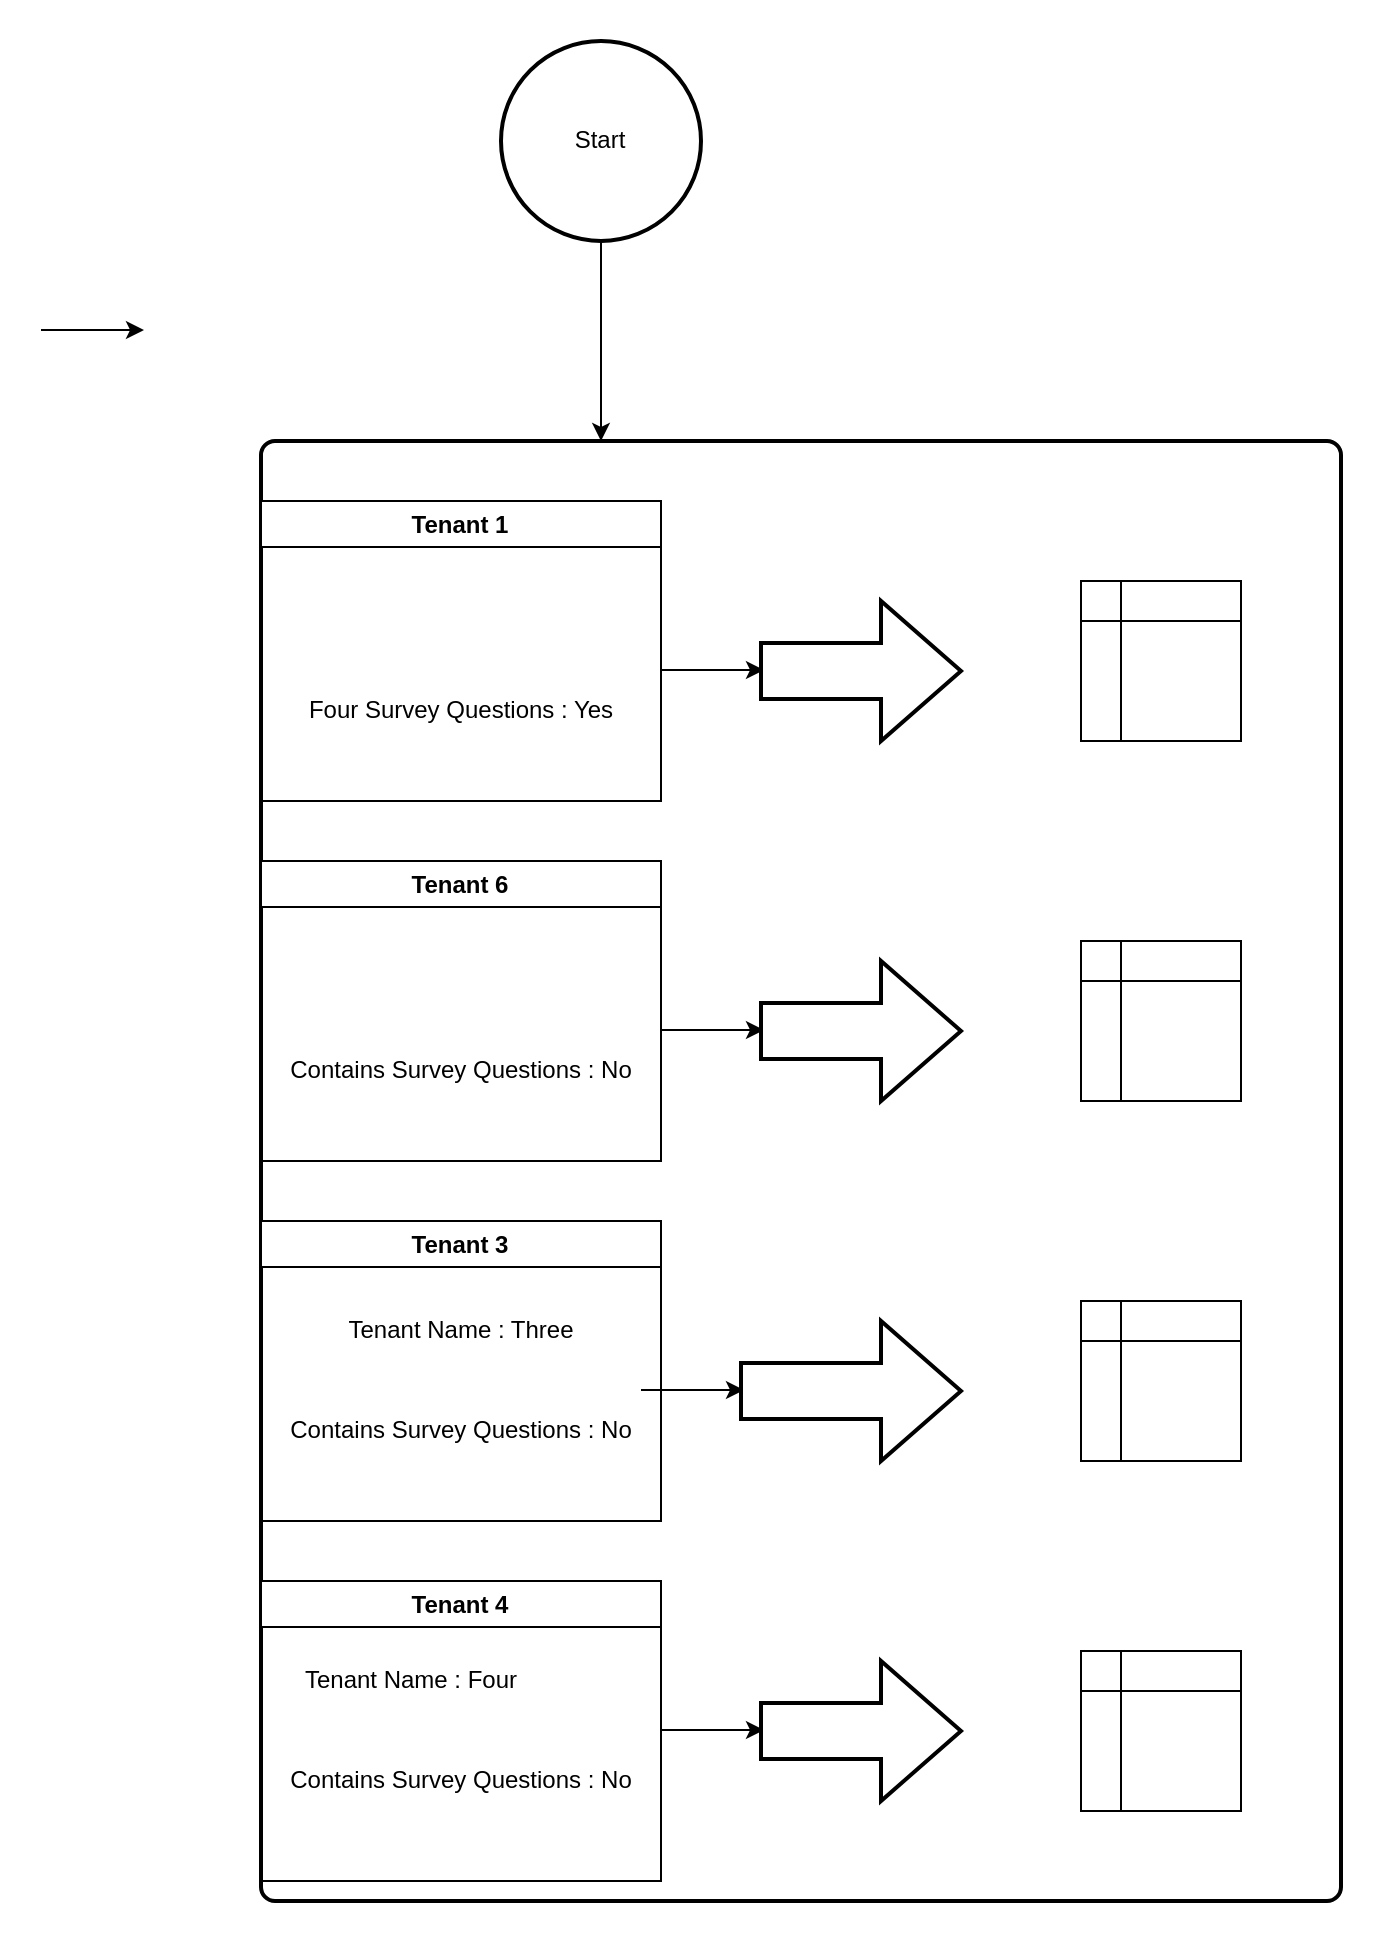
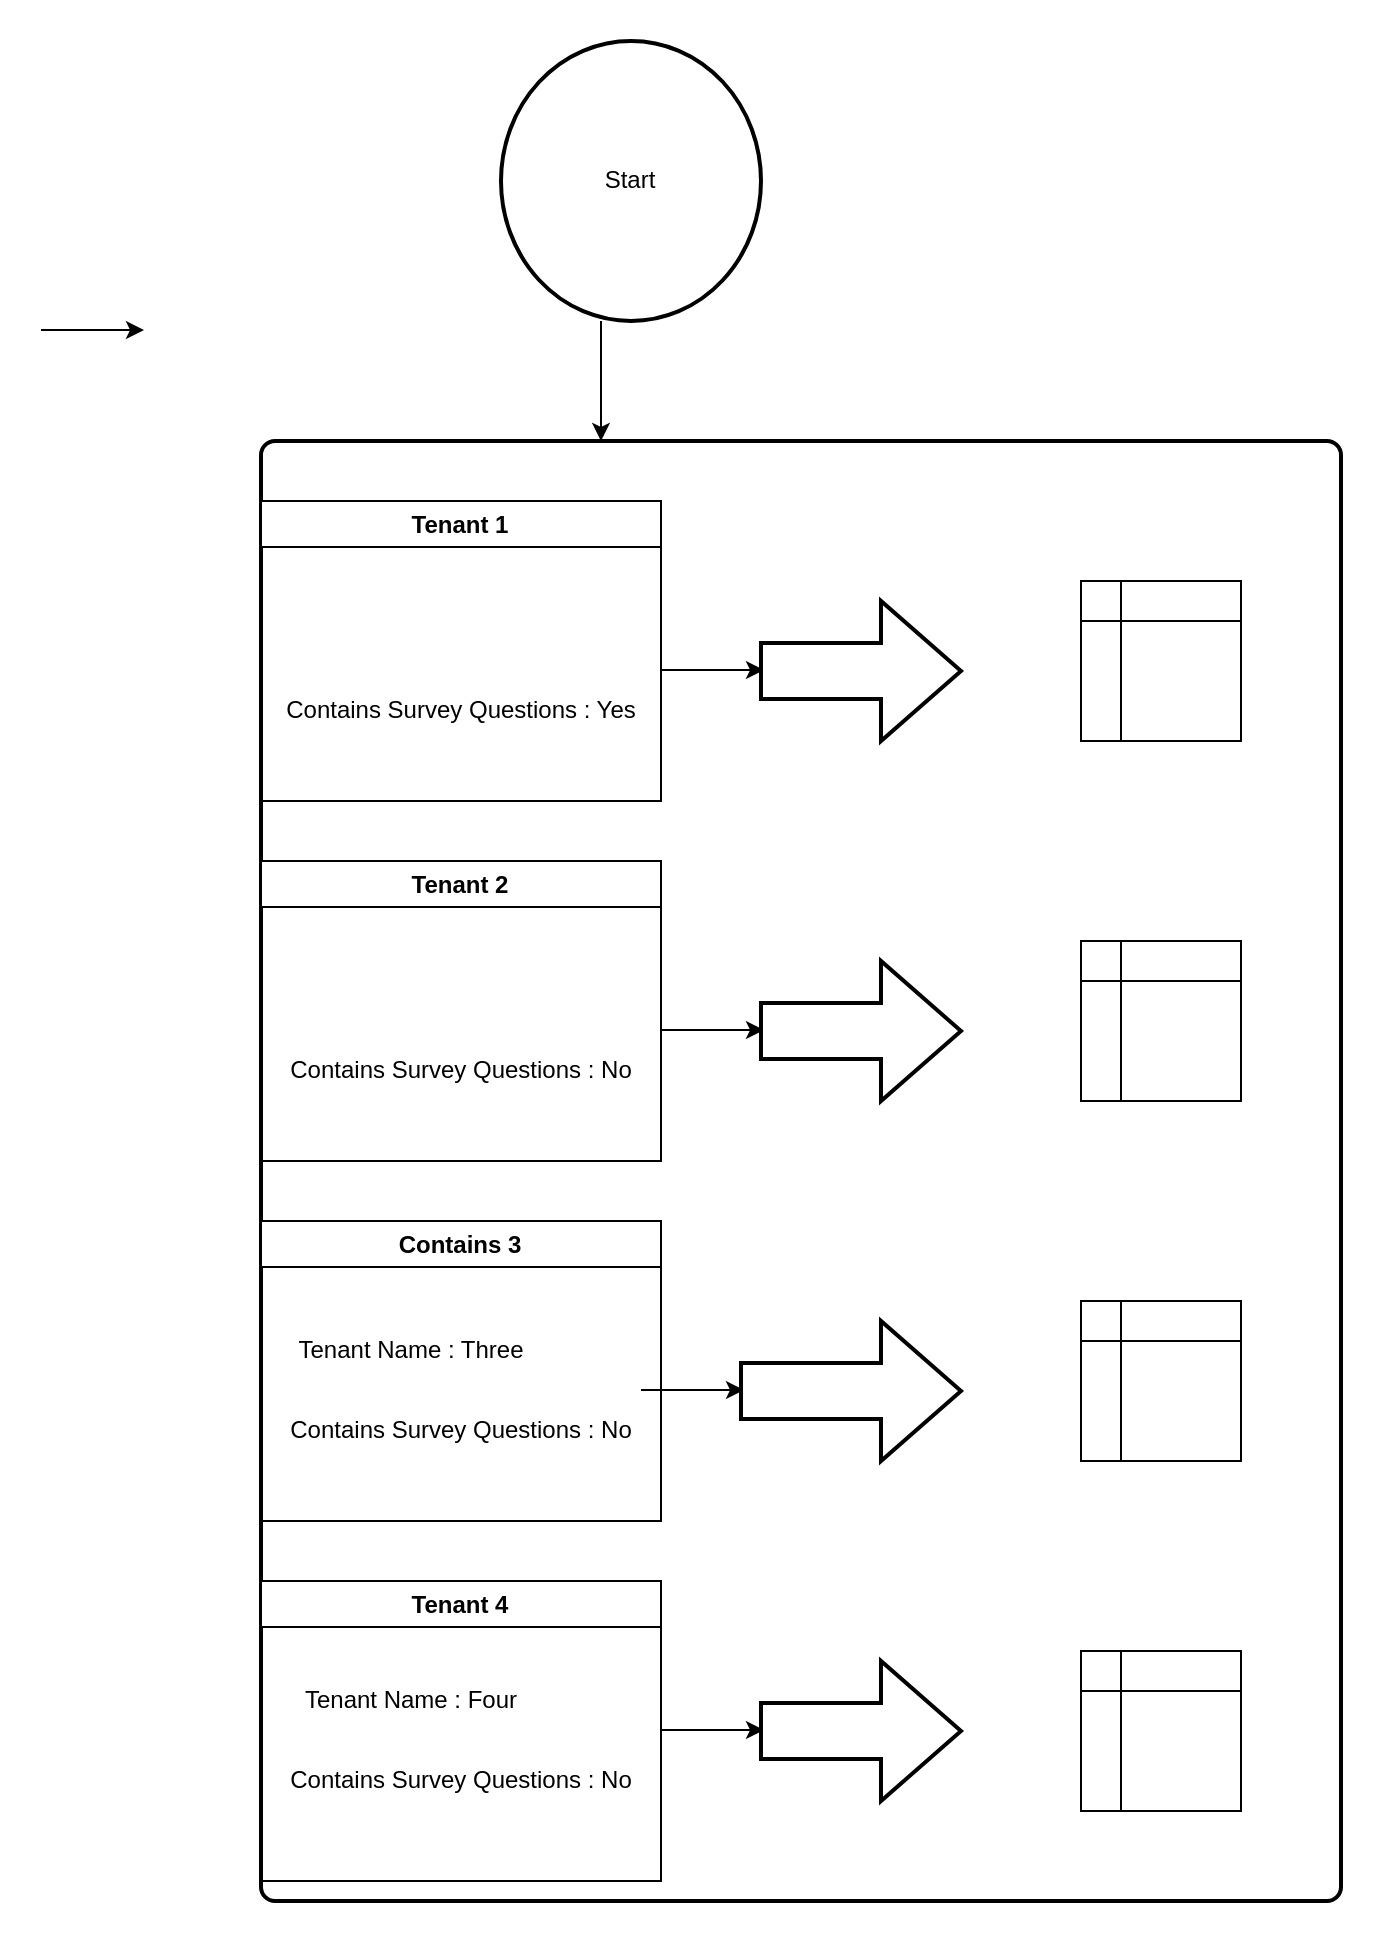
node "Start": size 200x200 -> 260x280
node "Four Survey Questions : Yes": label "Four Survey Questions : Yes" -> "Contains Survey Questions : Yes"
node "Tenant 6": label "Tenant 6" -> "Tenant 2"
node "Tenant 3": label "Tenant 3" -> "Contains 3"
node "Tenant Name : Three": moved (461, 1331) -> (411, 1351)
node "Tenant Name : Four": moved (411, 1681) -> (411, 1701)
